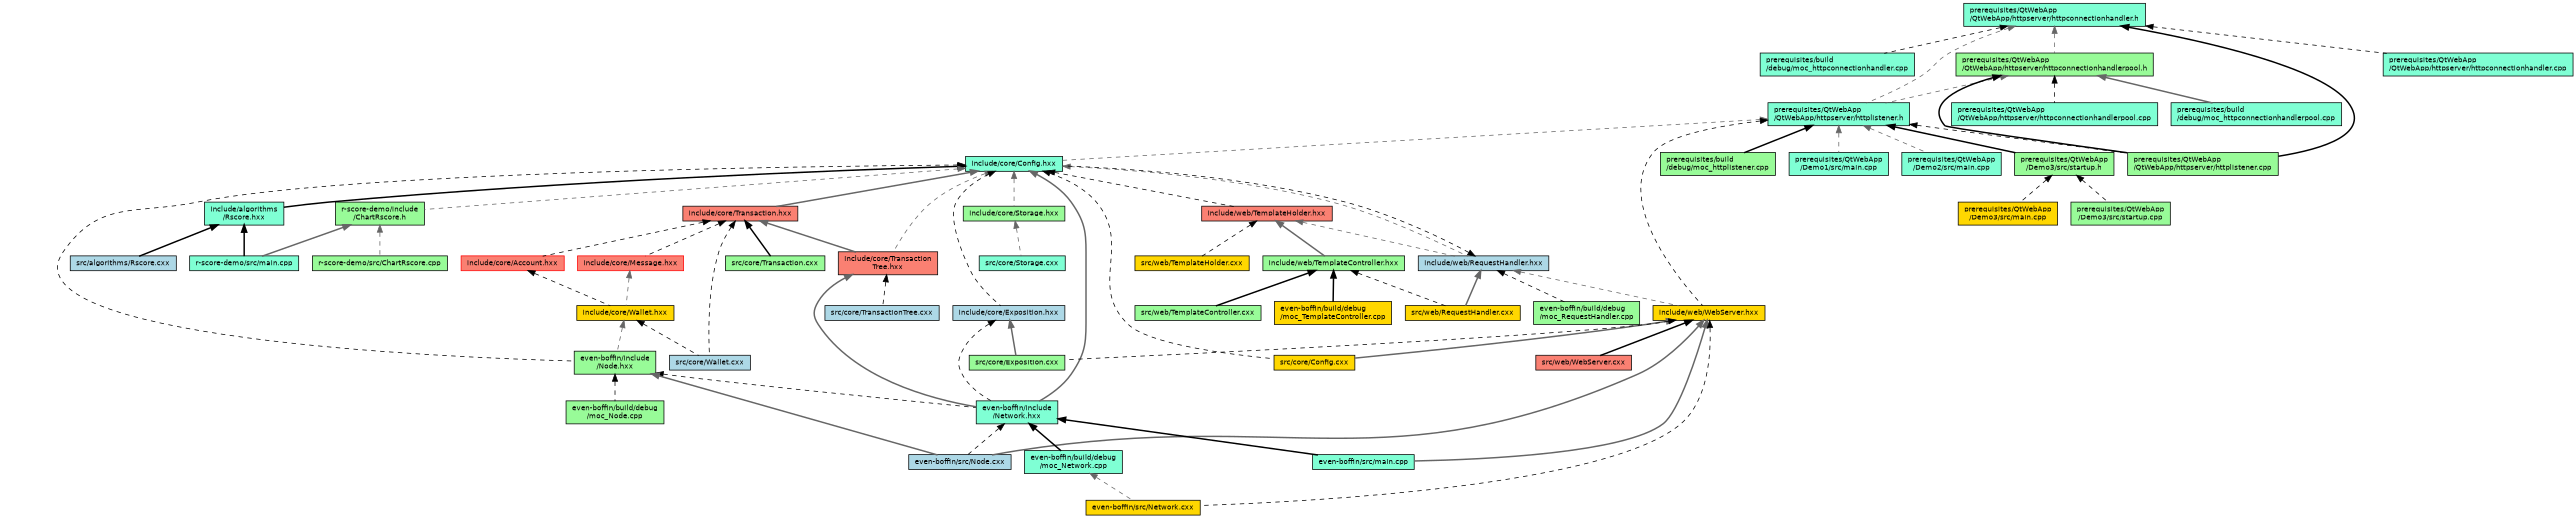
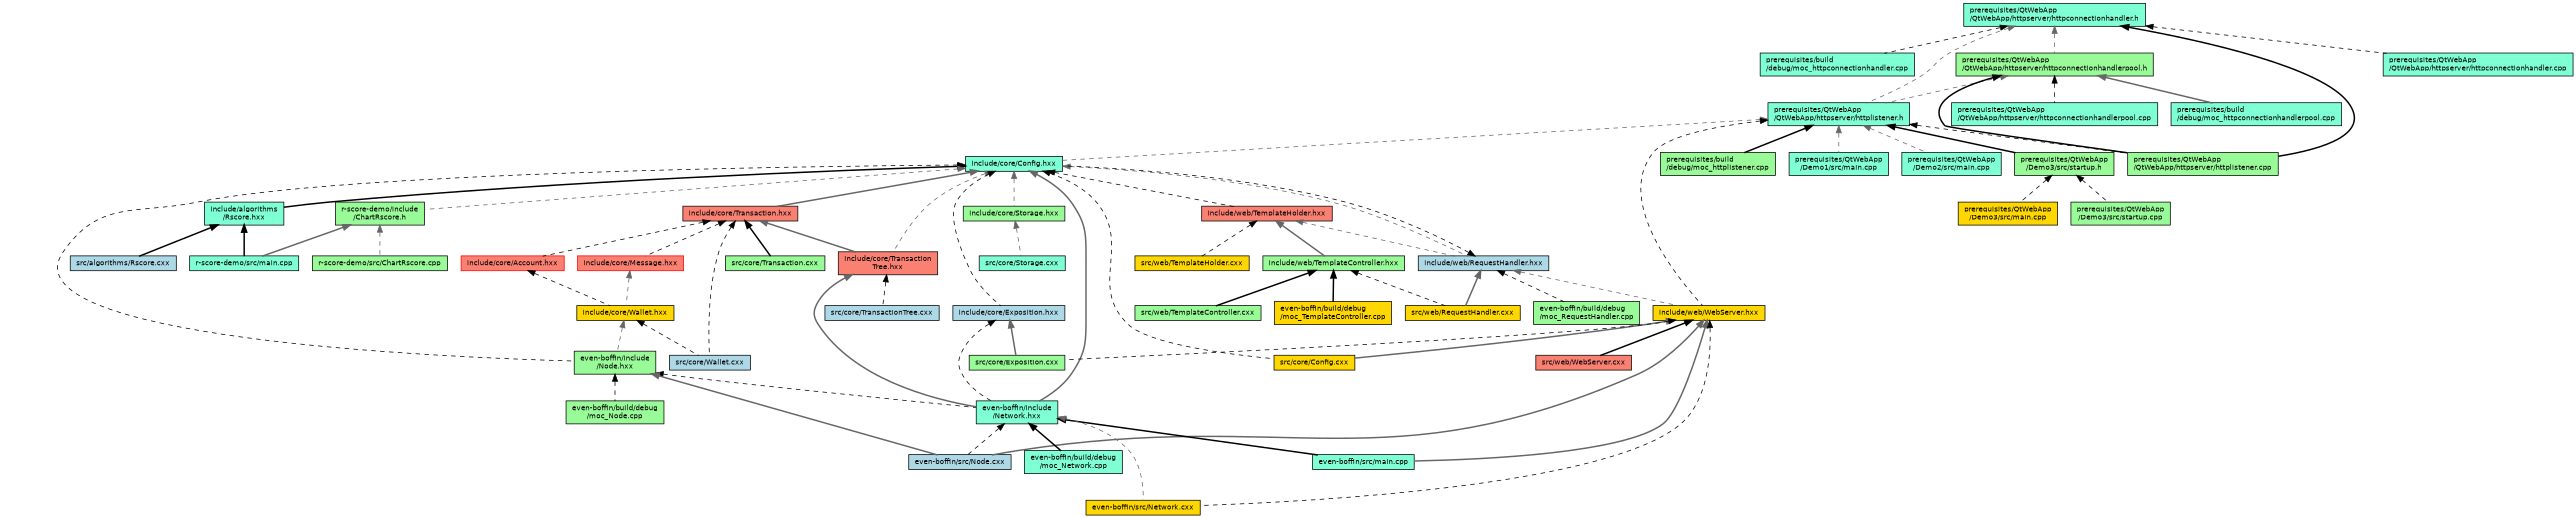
edge "even-boffin/src/Network.cxx" -> "even-boffin/build/debug /moc_Network.cpp": now "even-boffin/src/Network.cxx" -> "even-boffin/include /Network.hxx"
